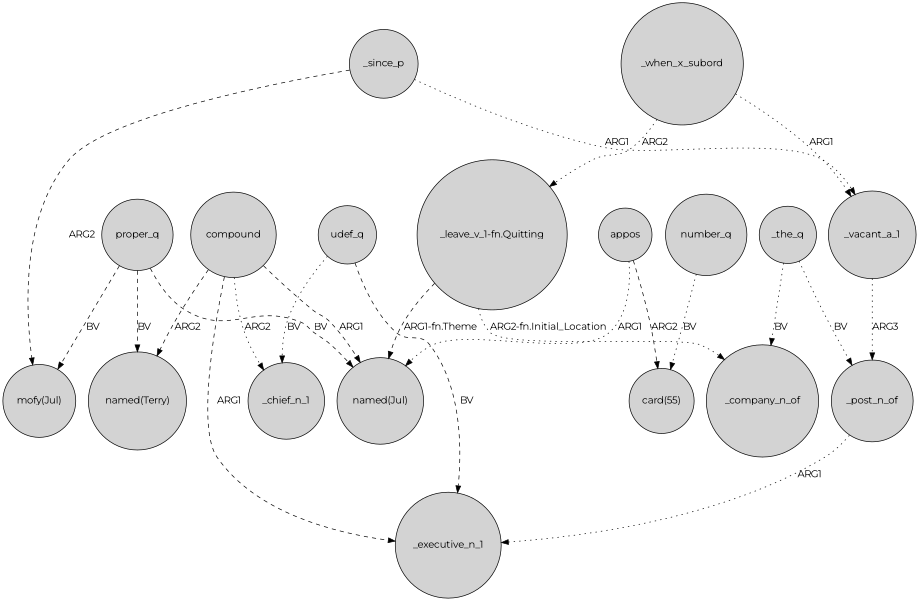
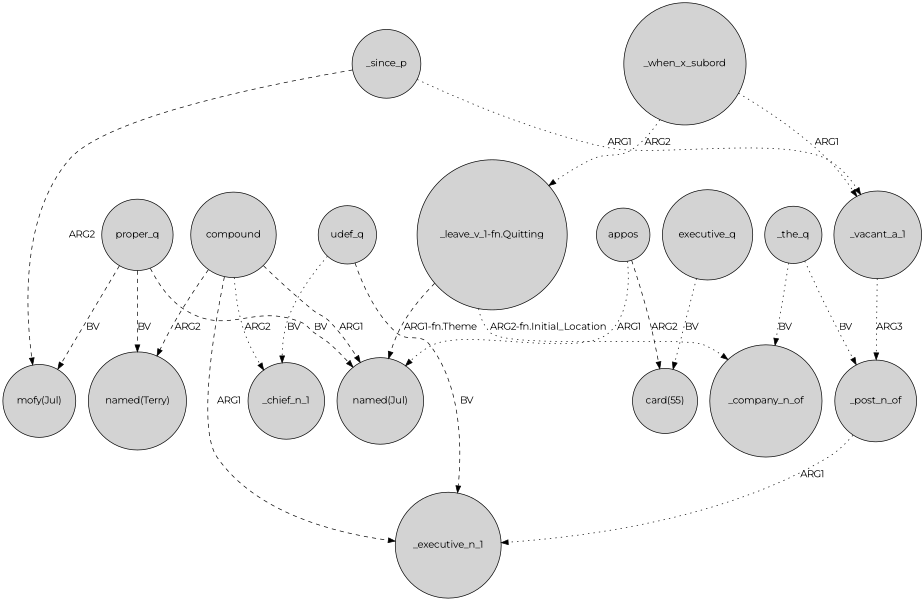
node "number_q": label "number_q" -> "executive_q"
